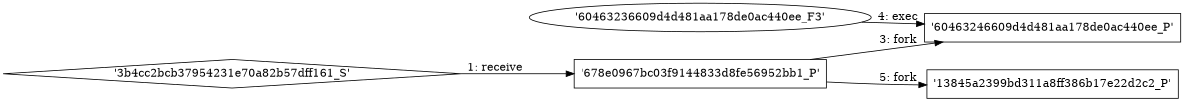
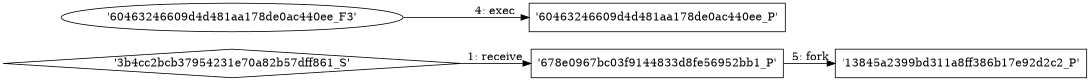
node "'60463236609d4d481aa178de0ac440ee_F3'": label "'60463236609d4d481aa178de0ac440ee_F3'" -> "'60463246609d4d481aa178de0ac440ee_F3'"
edge "'678e0967bc03f9144833d8fe56952bb1_P'" -> "'60463246609d4d481aa178de0ac440ee_P'": removed, label "3: fork"
node "'3b4cc2bcb37954231e70a82b57dff161_S'": label "'3b4cc2bcb37954231e70a82b57dff161_S'" -> "'3b4cc2bcb37954231e70a82b57dff861_S'"
node "'13845a2399bd311a8ff386b17e22d2c2_P'": label "'13845a2399bd311a8ff386b17e22d2c2_P'" -> "'13845a2399bd311a8ff386b17e92d2c2_P'"
